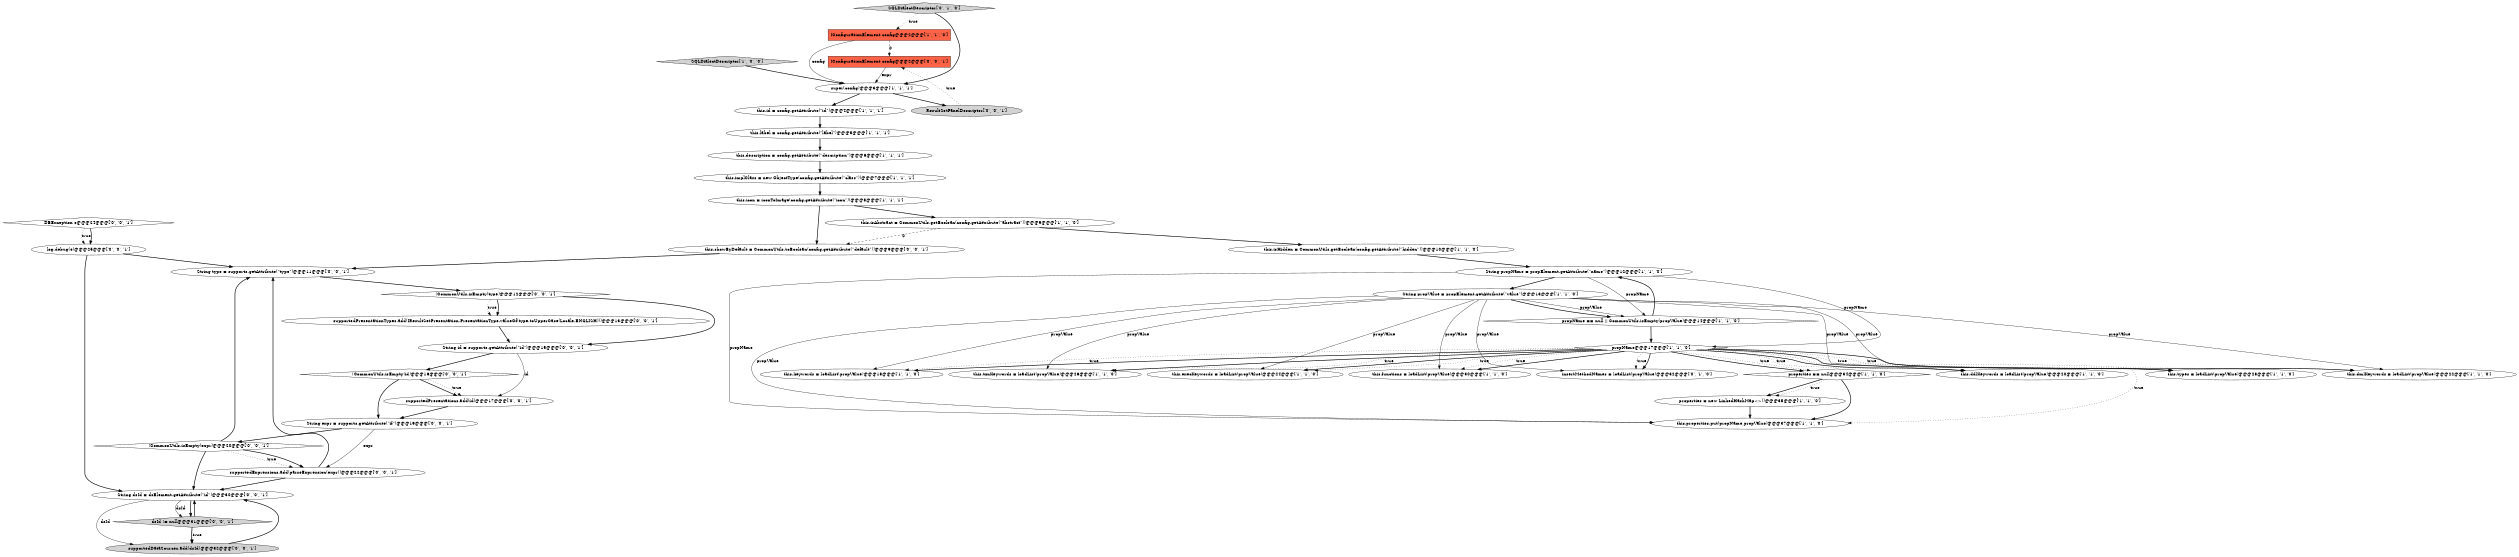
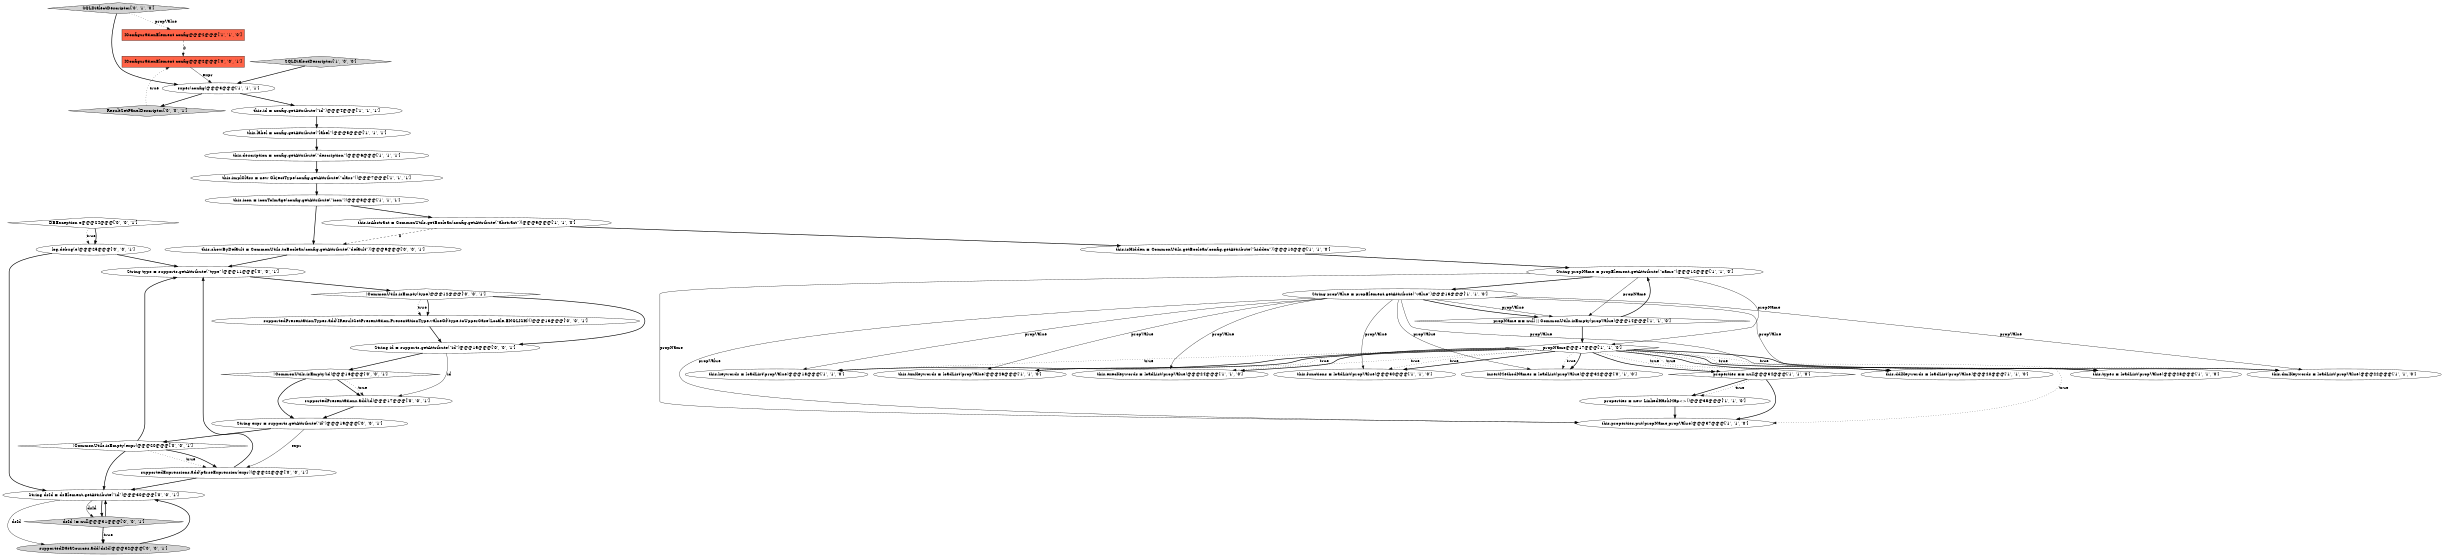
edge "SQLDialectDescriptor['0', '1', '0']" -> "IConfigurationElement config@@@2@@@['1', '1', '0']": label "true" -> "propValue"
edge "IConfigurationElement config@@@2@@@['1', '1', '0']" -> "super(config)@@@3@@@['1', '1', '1']": removed, label "config"
node "ResultSetPanelDescriptor['0', '0', '1']": shape ellipse -> diamond
